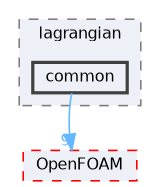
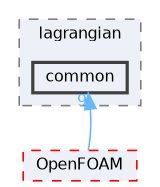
edge "common" -> "OpenFOAM": reversed
